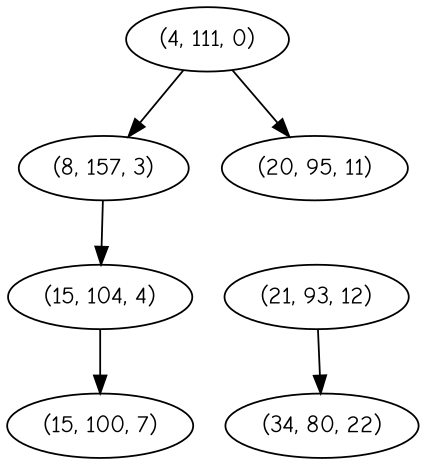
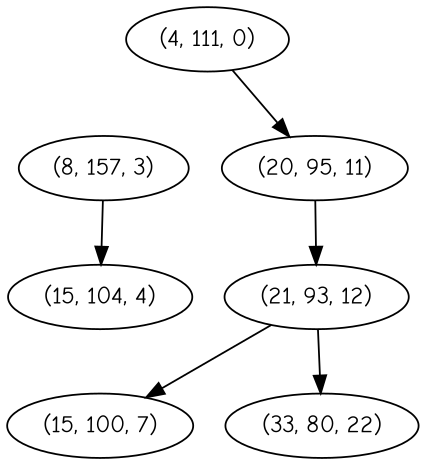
edge "(4, 111, 0)" -> "(8, 157, 3)": removed
edge "(20, 95, 11)" -> "(21, 93, 12)": added
edge "(15, 104, 4)" -> "(15, 100, 7)": now "(21, 93, 12)" -> "(15, 100, 7)"
node "(34, 80, 22)": label "(34, 80, 22)" -> "(33, 80, 22)"
